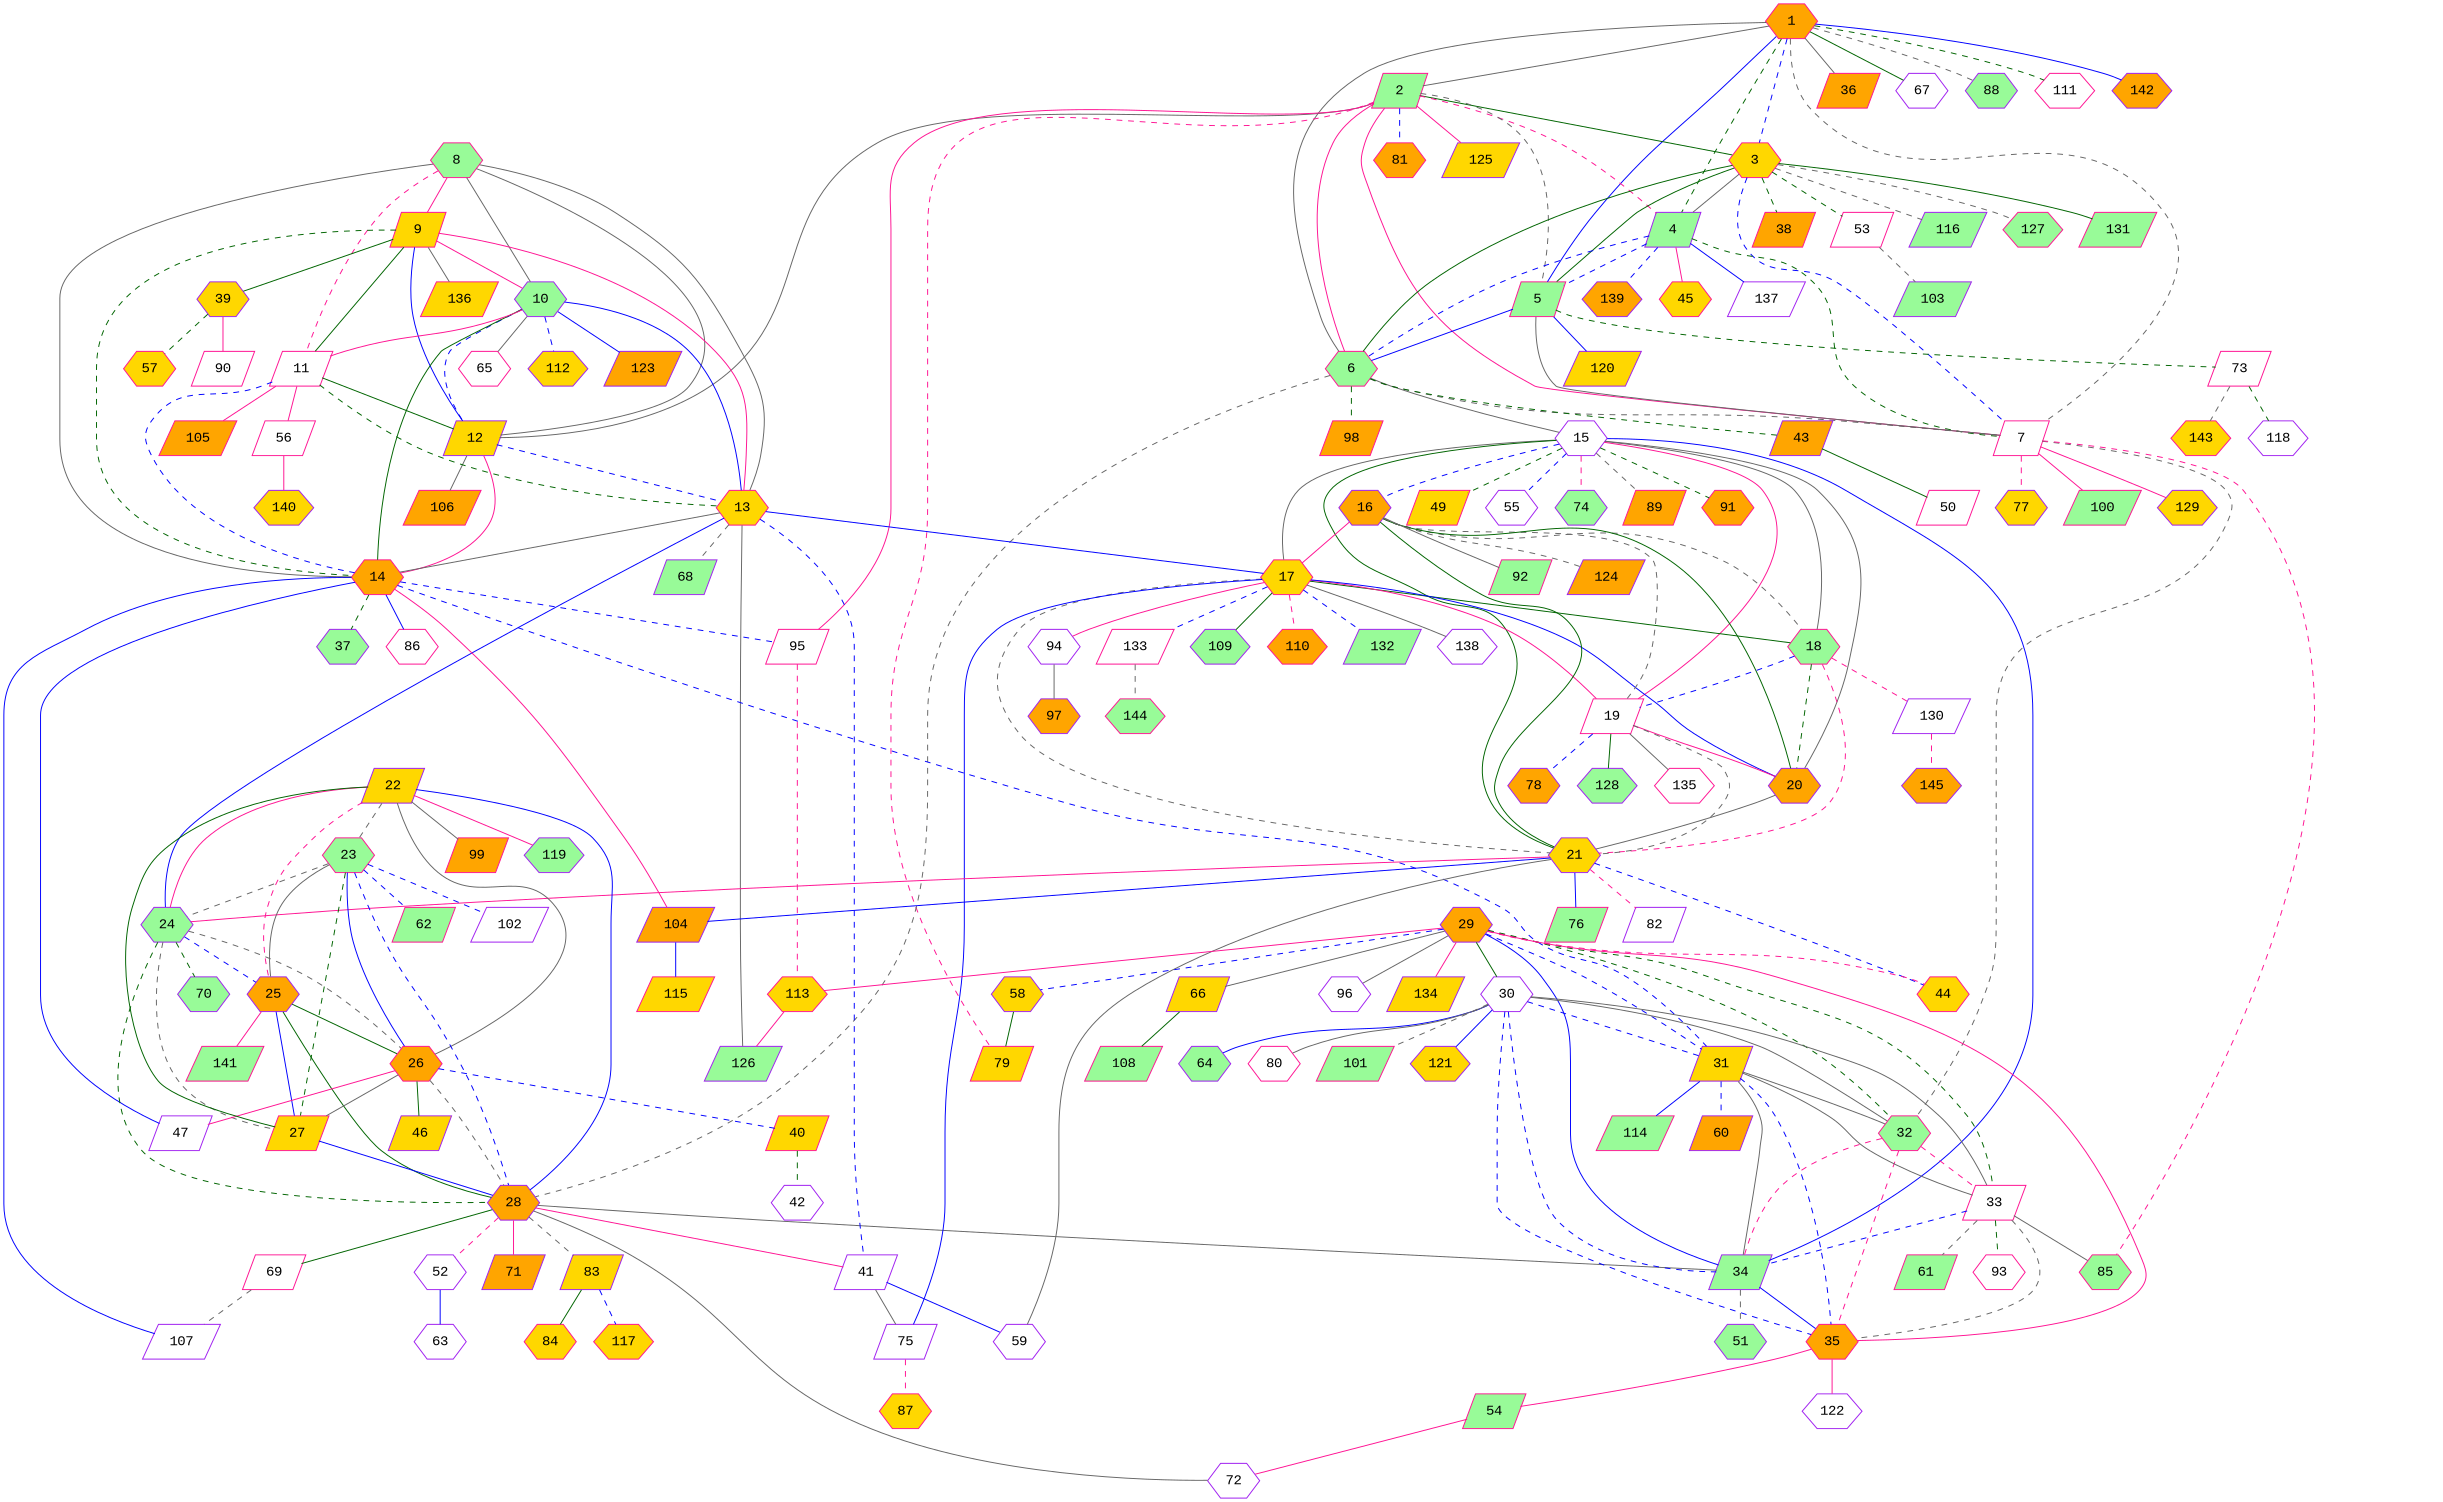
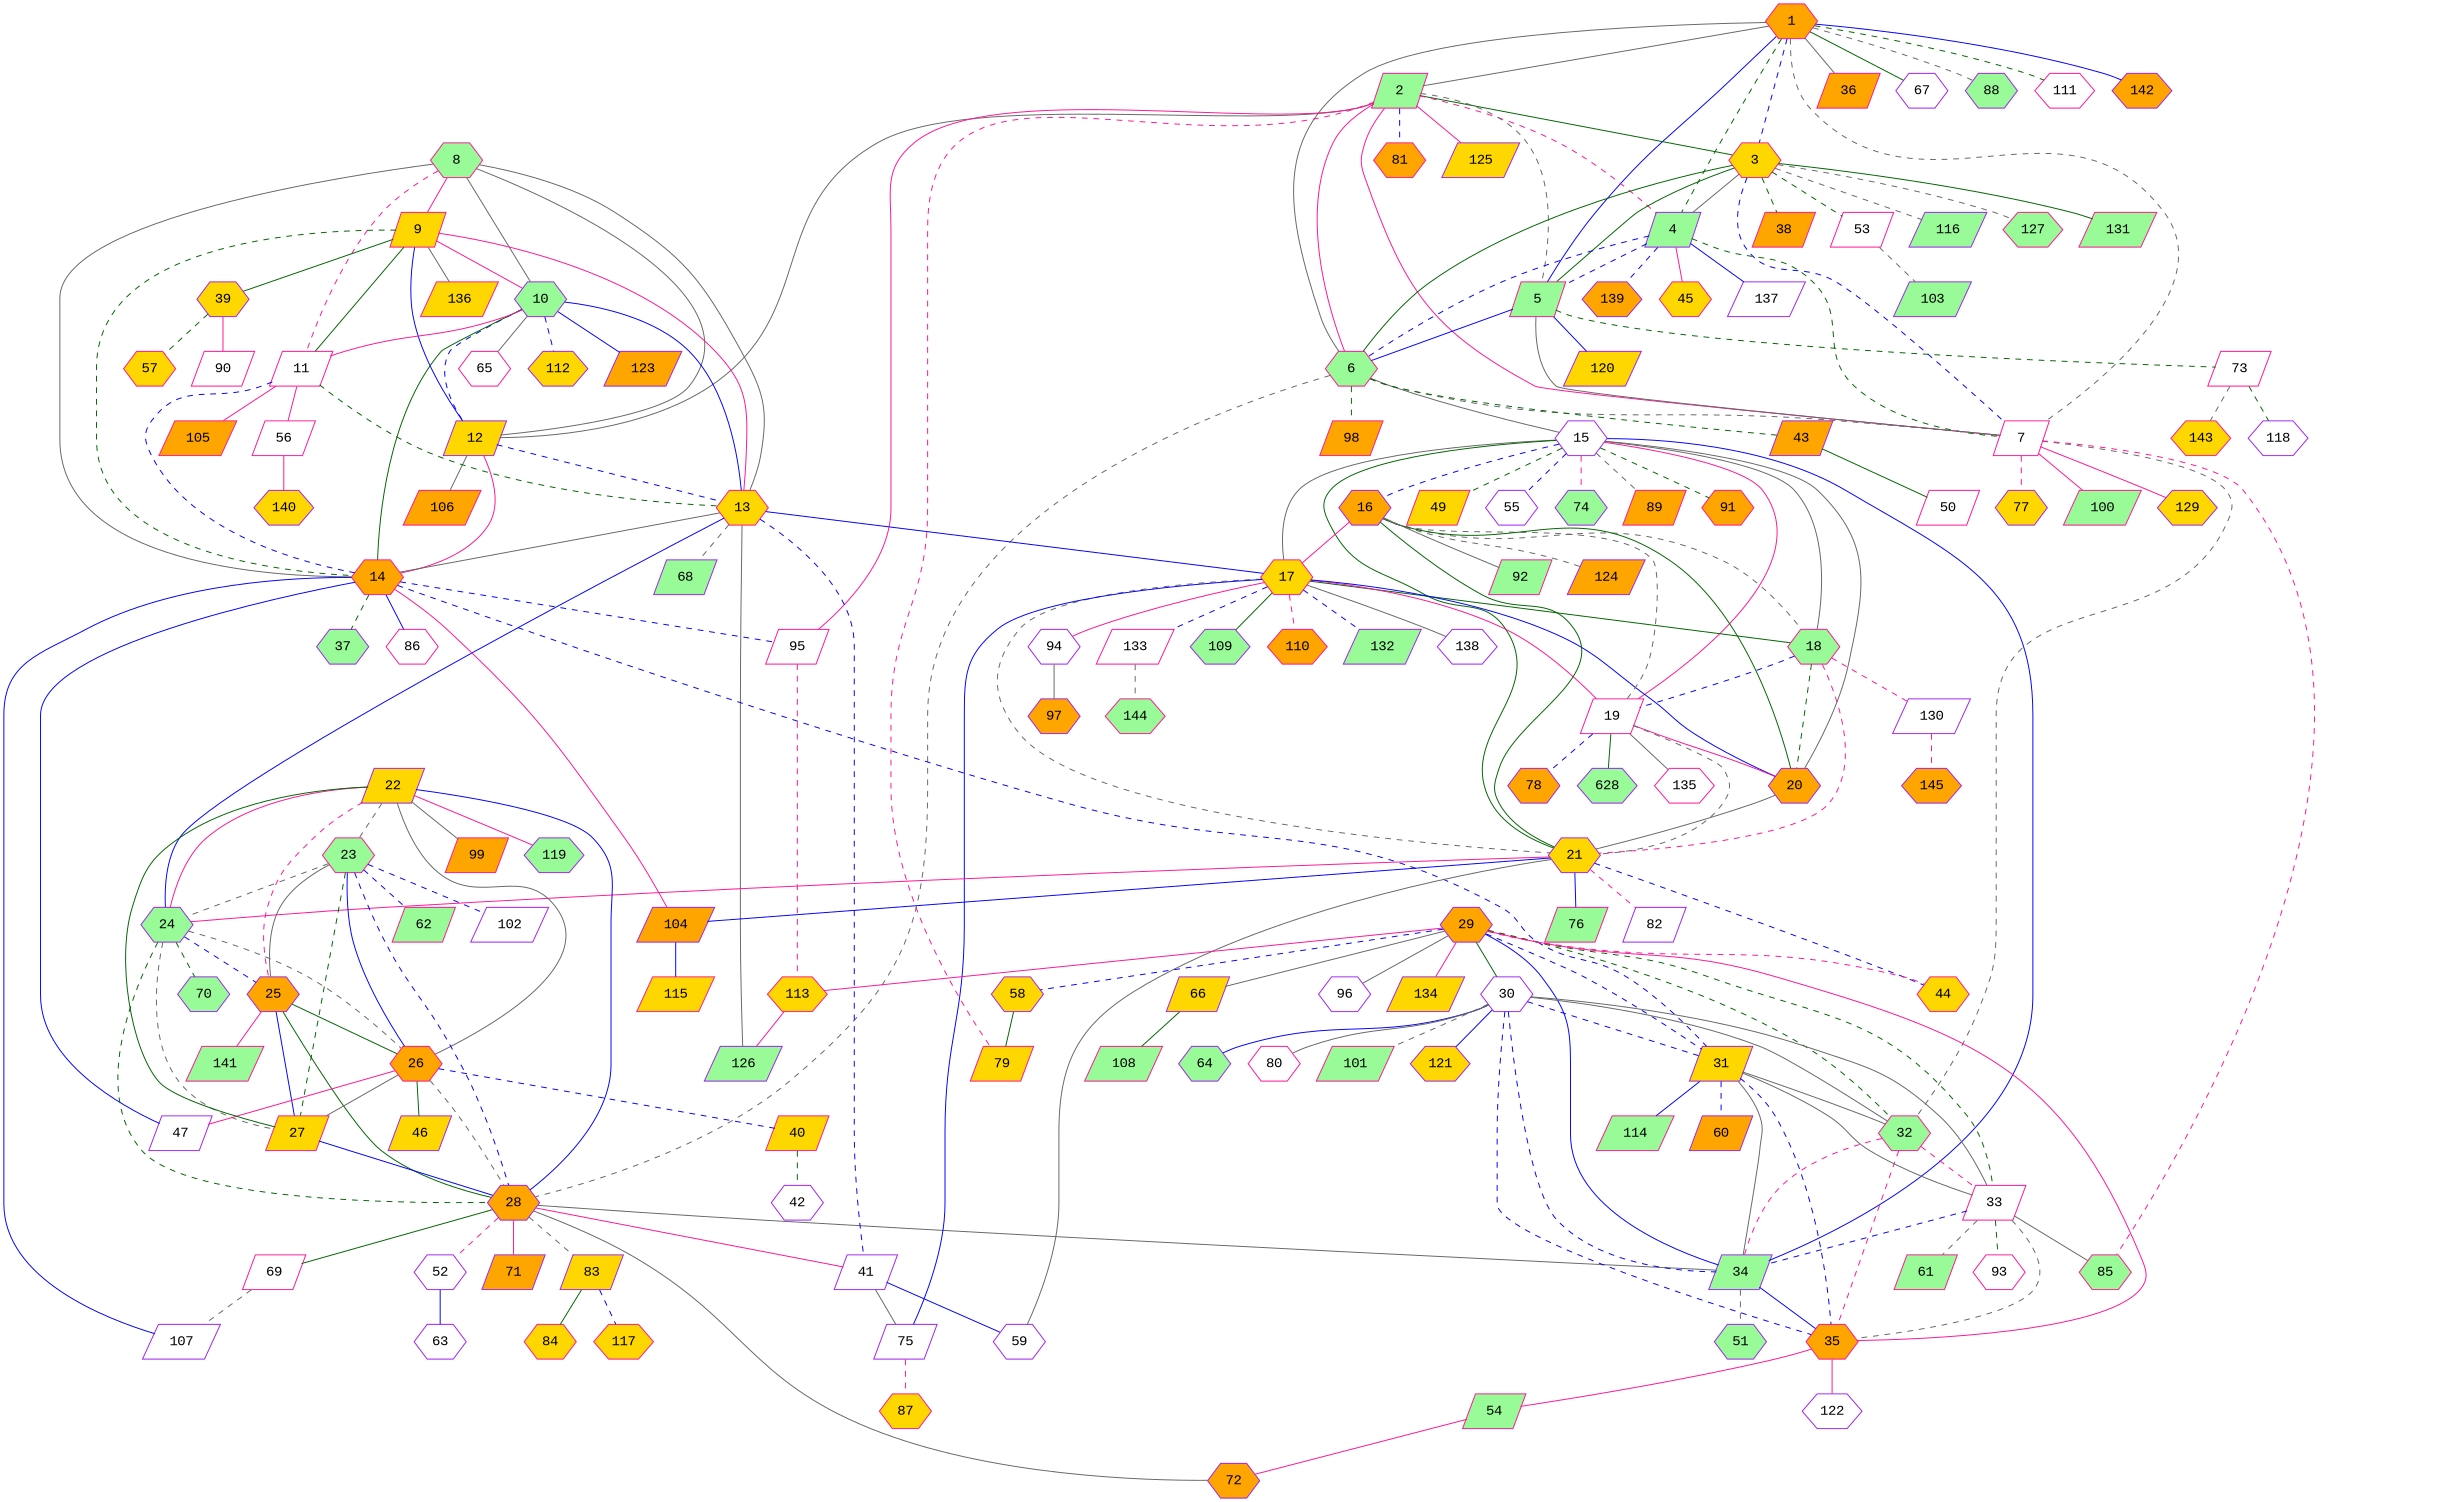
edge "11" -- "12": removed
node "128": label "128" -> "628"
node "72": fillcolor white -> orange
